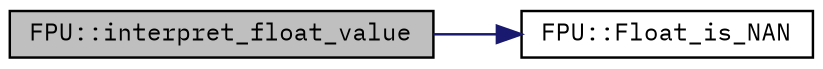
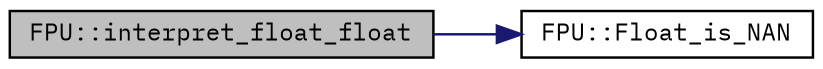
node "FPU::interpret_float_value": label "FPU::interpret_float_value" -> "FPU::interpret_float_float"
